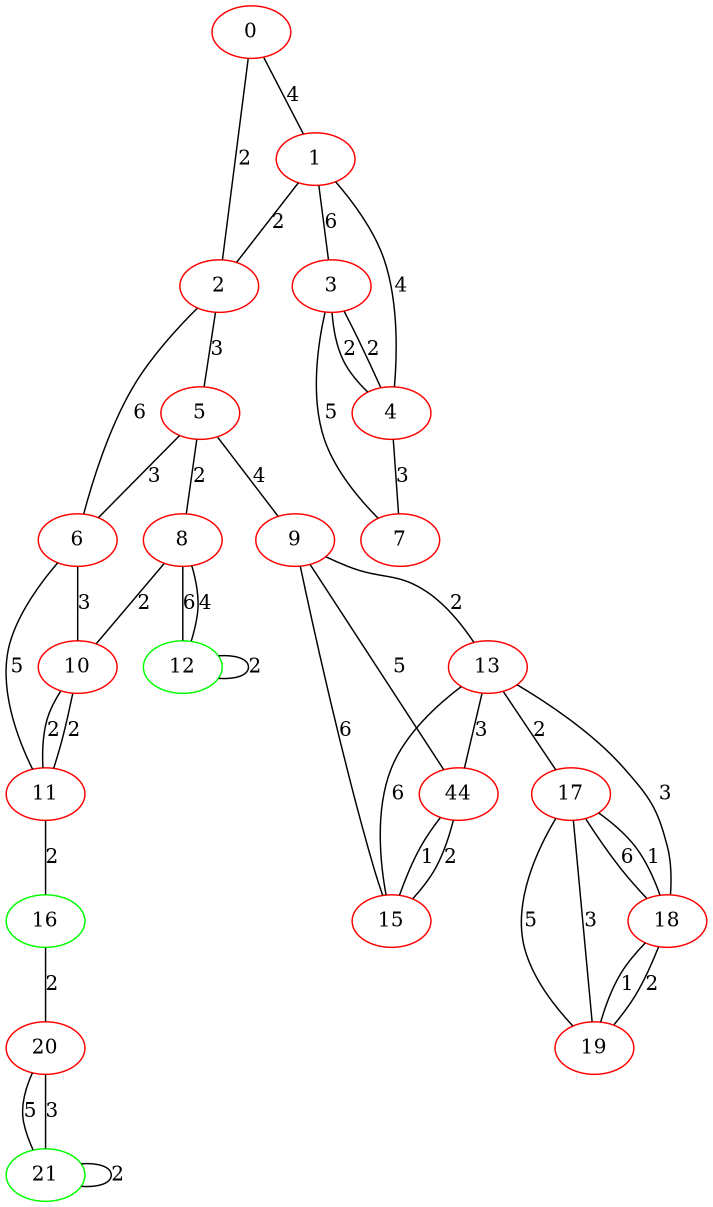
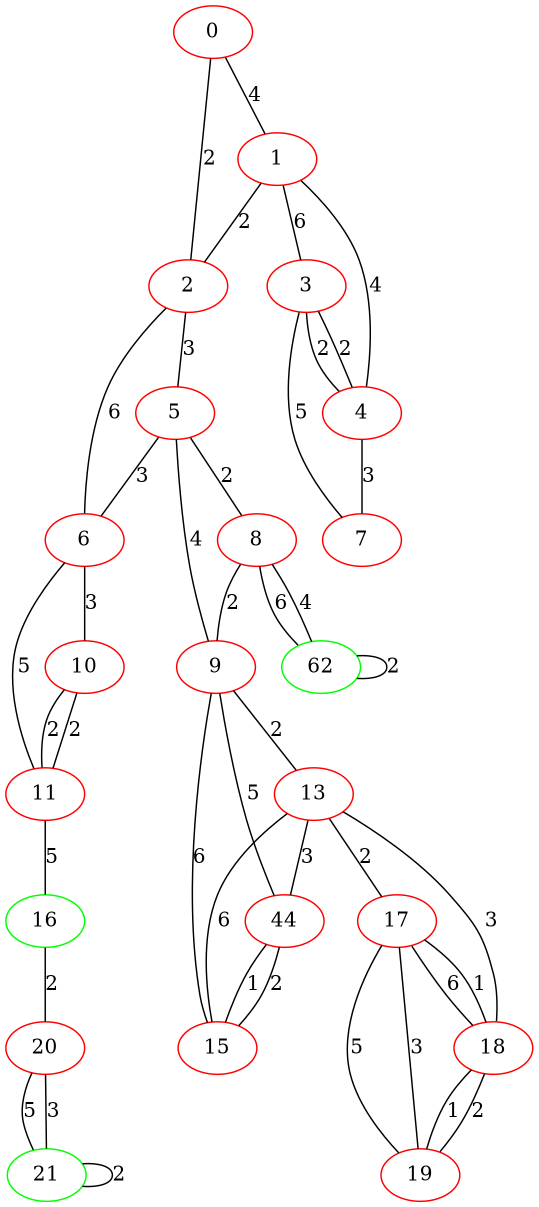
edge "8" -- "10": now "8" -- "9"
node "12": label "12" -> "62"
edge "11" -- "16": label "2" -> "5"
